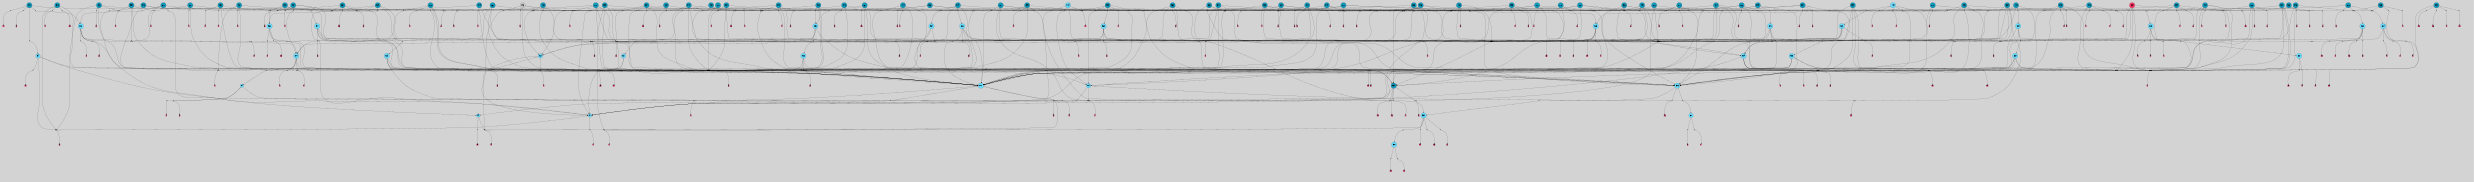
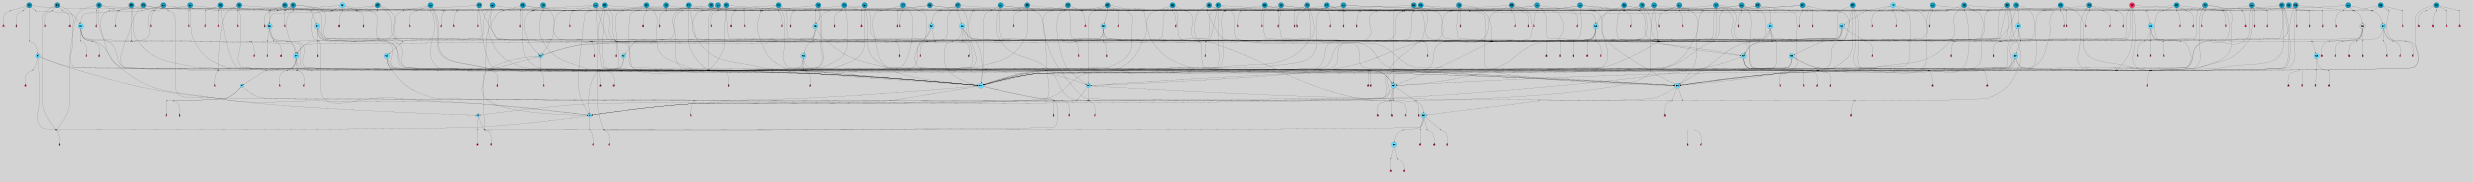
node "T684": fillcolor #1199bb -> #66ddff
node "T753": fillcolor #cccccc -> #1199bb
node "T754": fillcolor #66ddff -> #1199bb
node "T702": removed
node "T623": fillcolor #66ddff -> #cccccc
node "T687": removed
node "T625": added
node "T164": fillcolor #1199bb -> #66ddff
node "T20": removed
